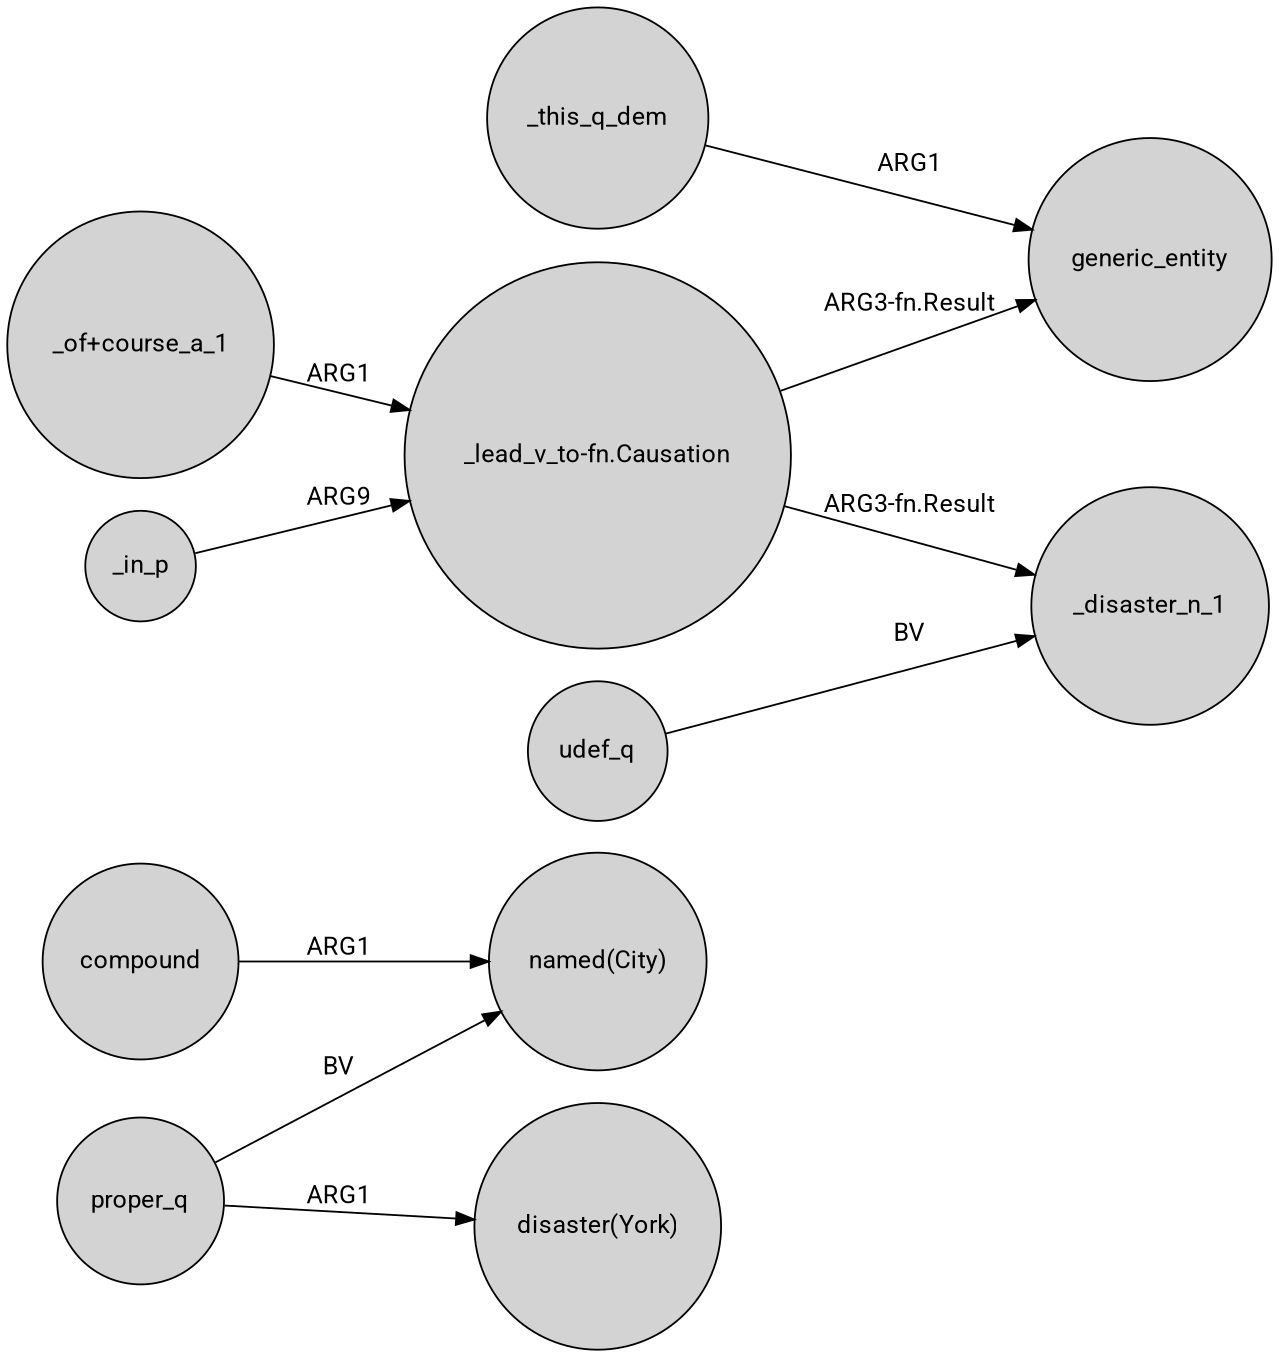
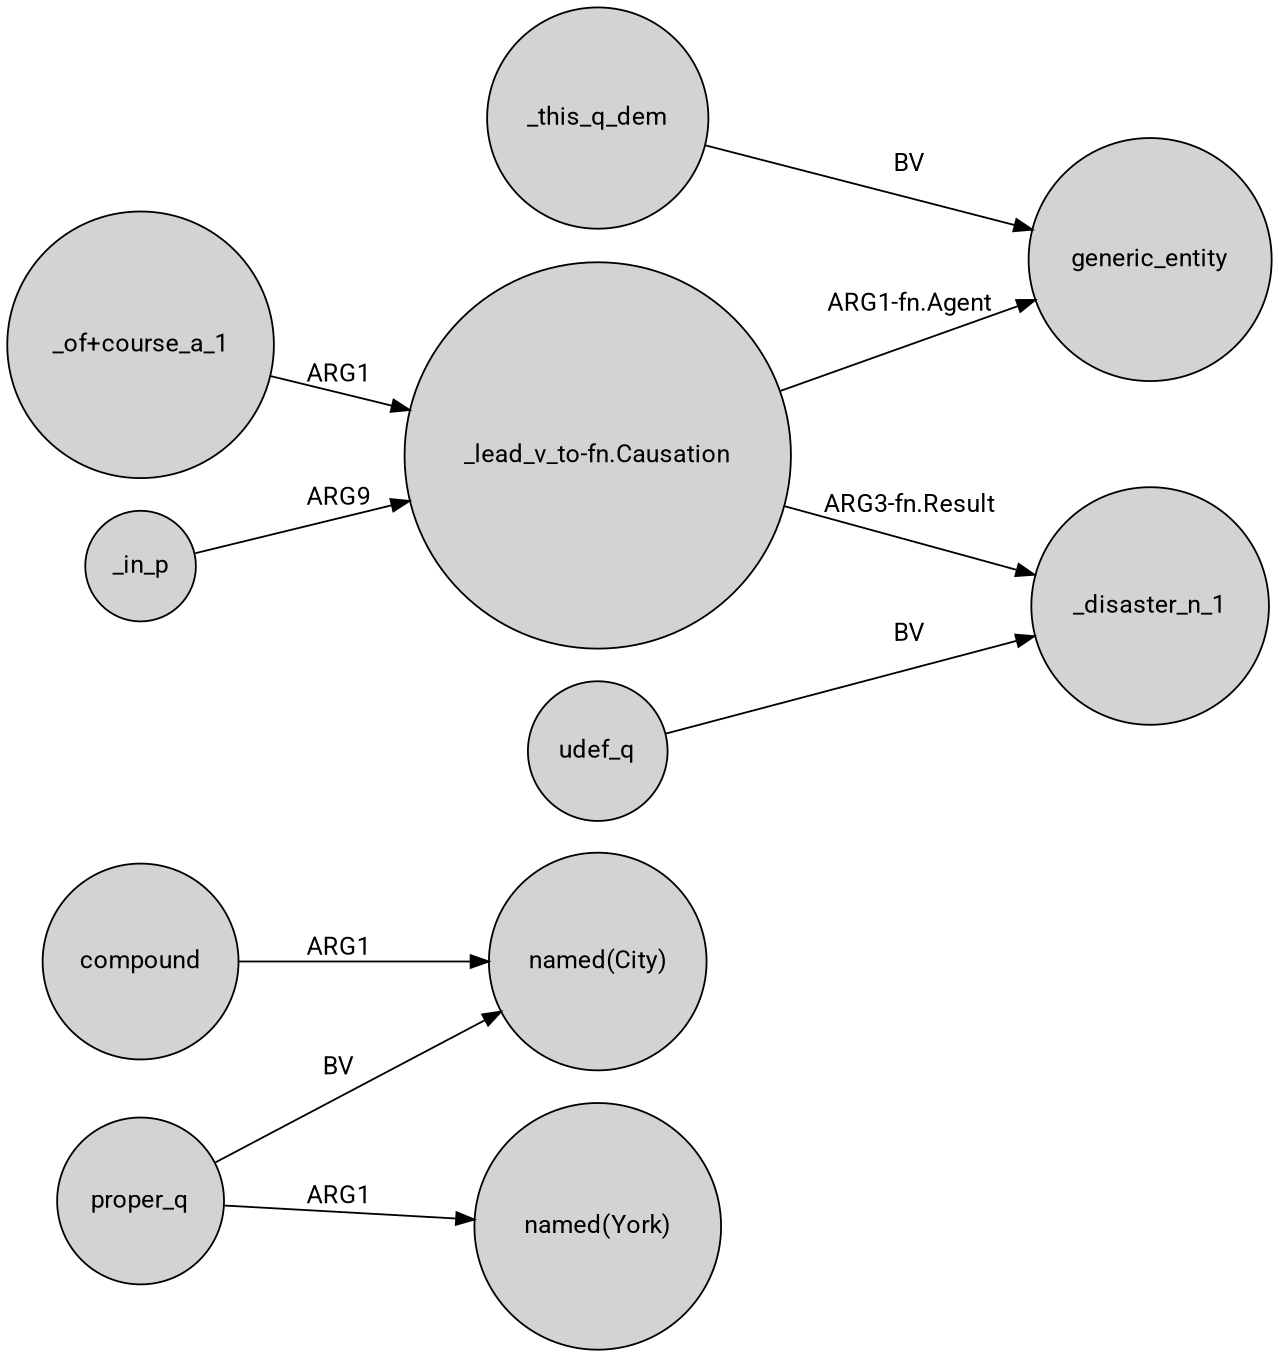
edge "_this_q_dem" -> "generic_entity": label "ARG1" -> "BV"
edge "_lead_v_to-fn.Causation" -> "generic_entity": label "ARG3-fn.Result" -> "ARG1-fn.Agent"
node "disaster(York)": label "disaster(York)" -> "named(York)"
